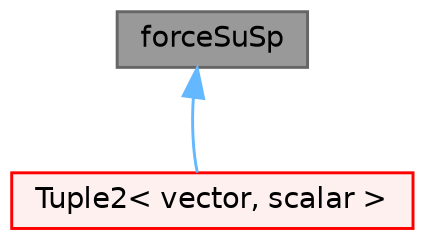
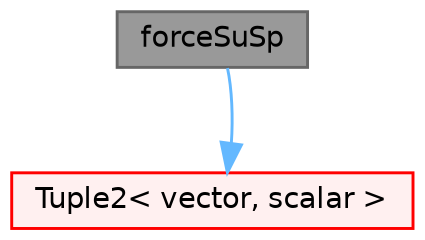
edge "Tuple2< vector, scalar >" -> "forceSuSp": reversed
